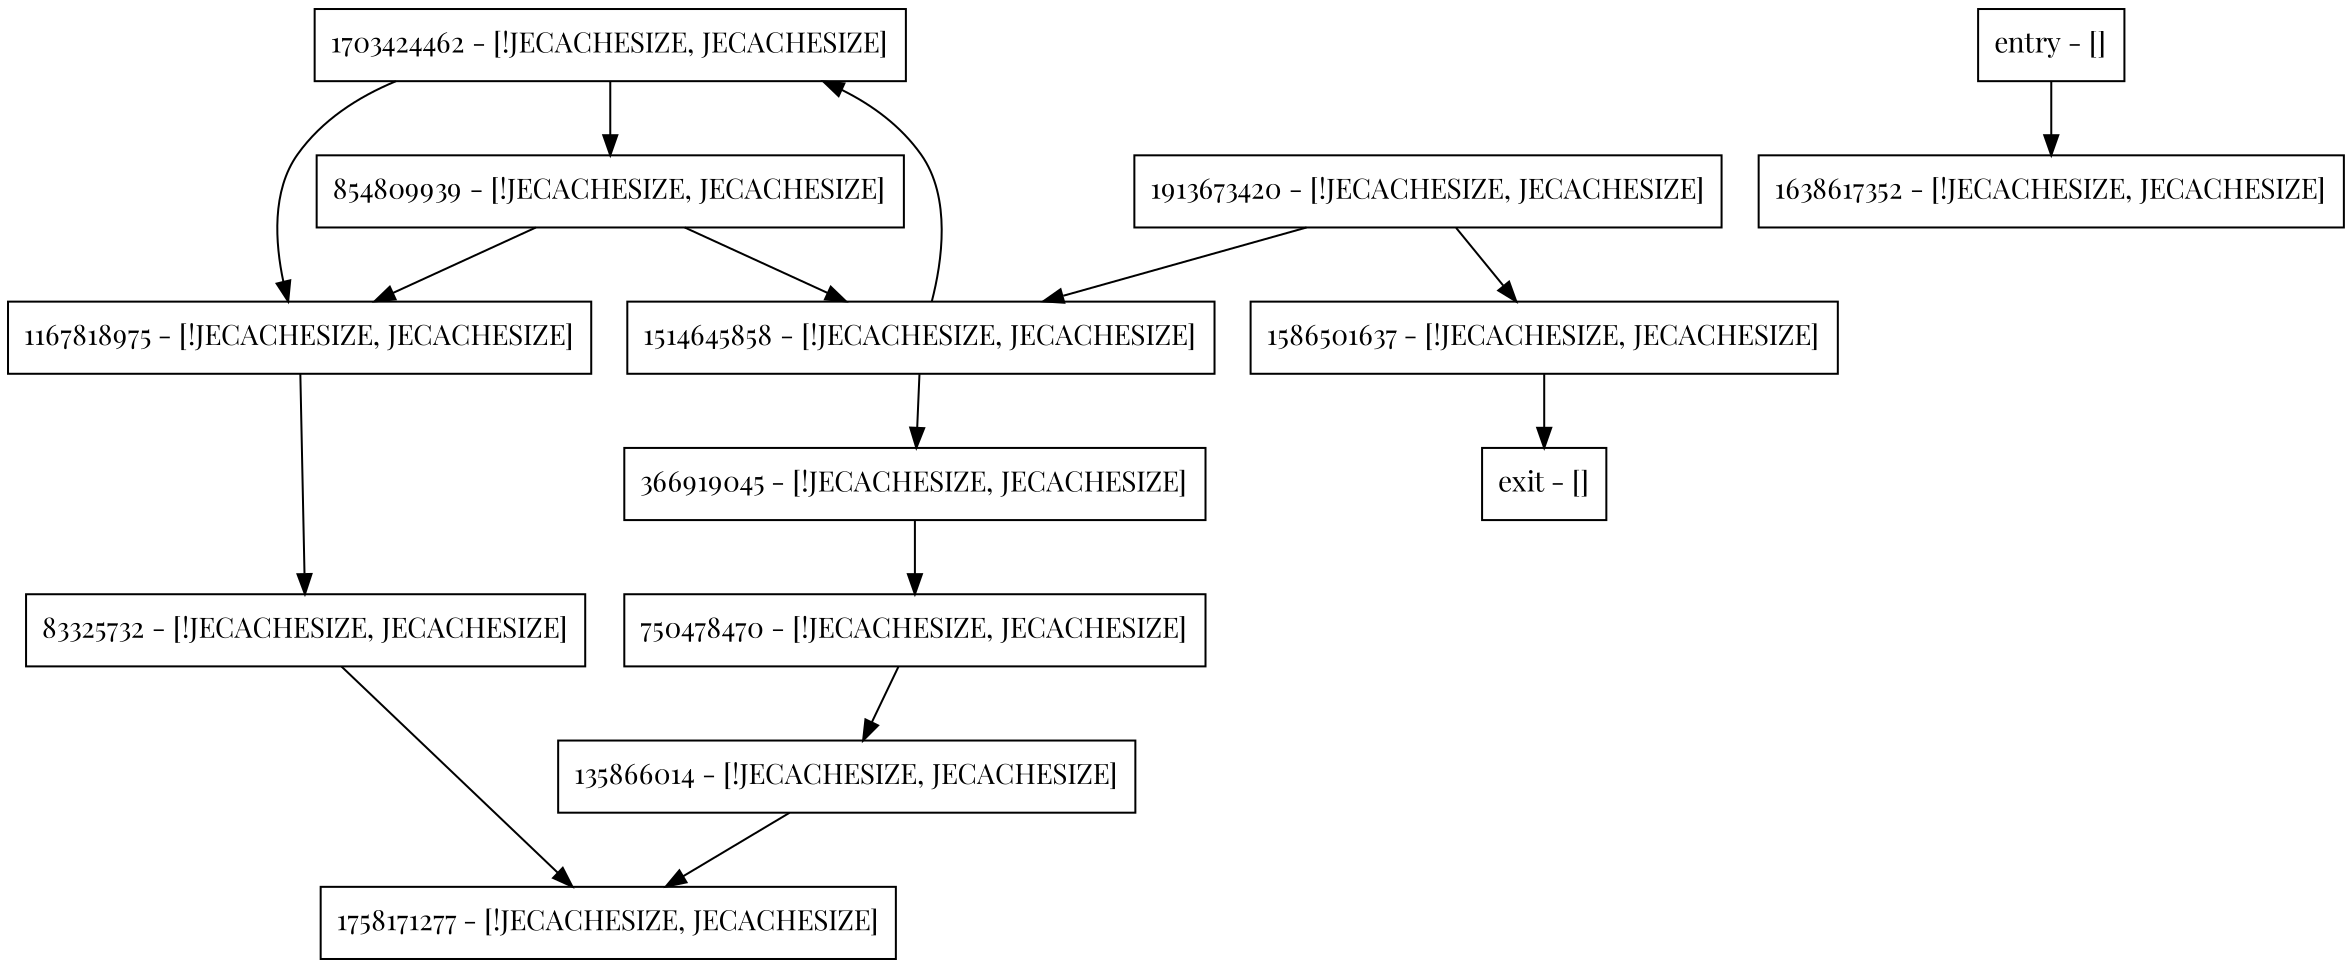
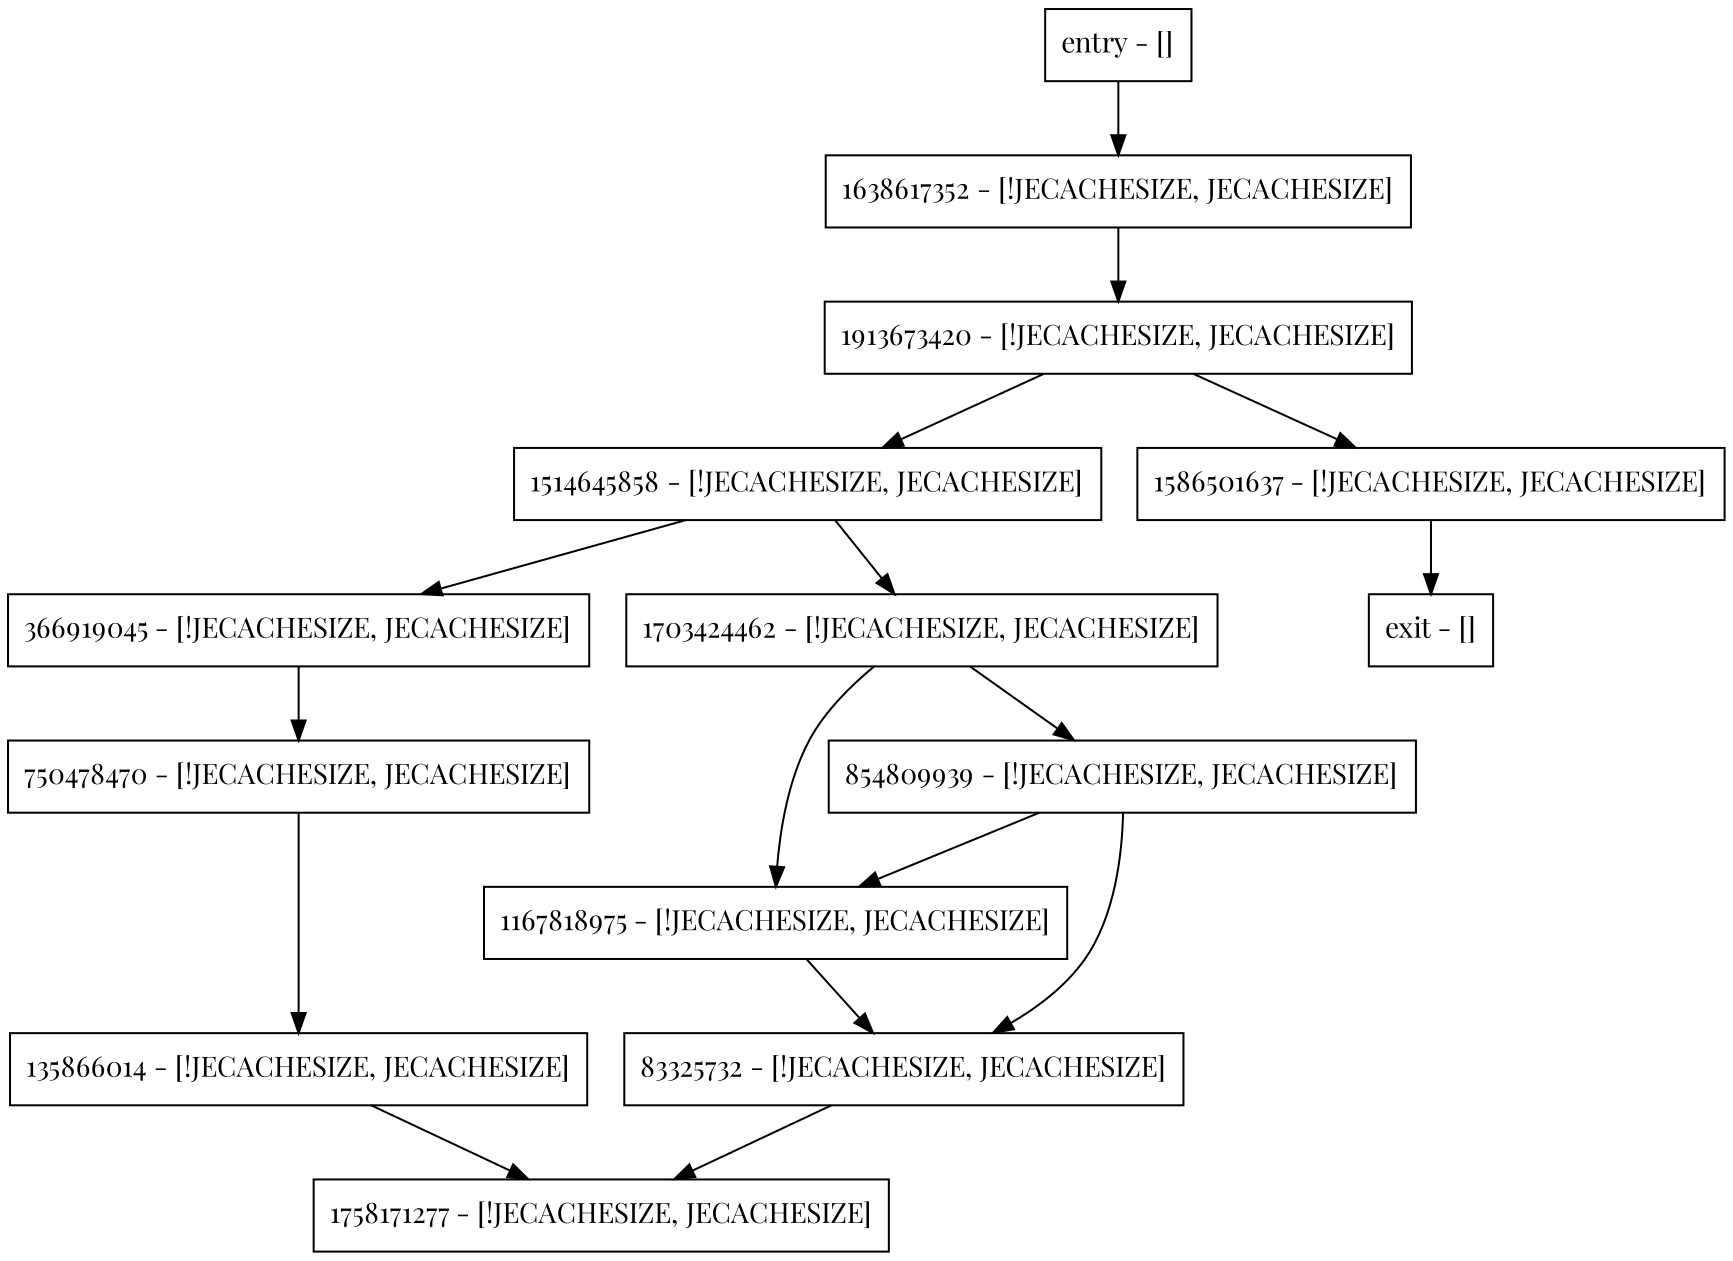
edge "1638617352 - [!JECACHESIZE, JECACHESIZE]" -> "1913673420 - [!JECACHESIZE, JECACHESIZE]": added
edge "854809939 - [!JECACHESIZE, JECACHESIZE]" -> "1514645858 - [!JECACHESIZE, JECACHESIZE]": now "854809939 - [!JECACHESIZE, JECACHESIZE]" -> "83325732 - [!JECACHESIZE, JECACHESIZE]"
